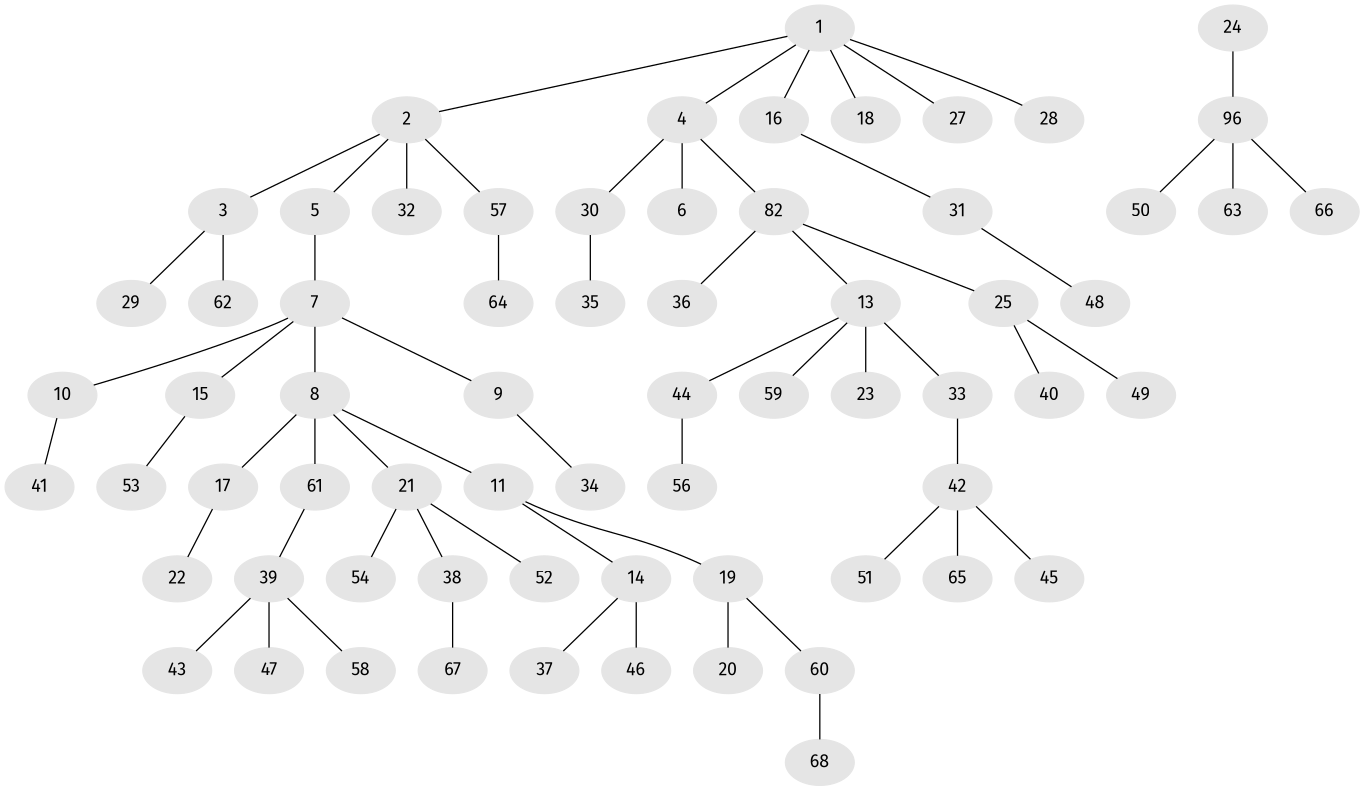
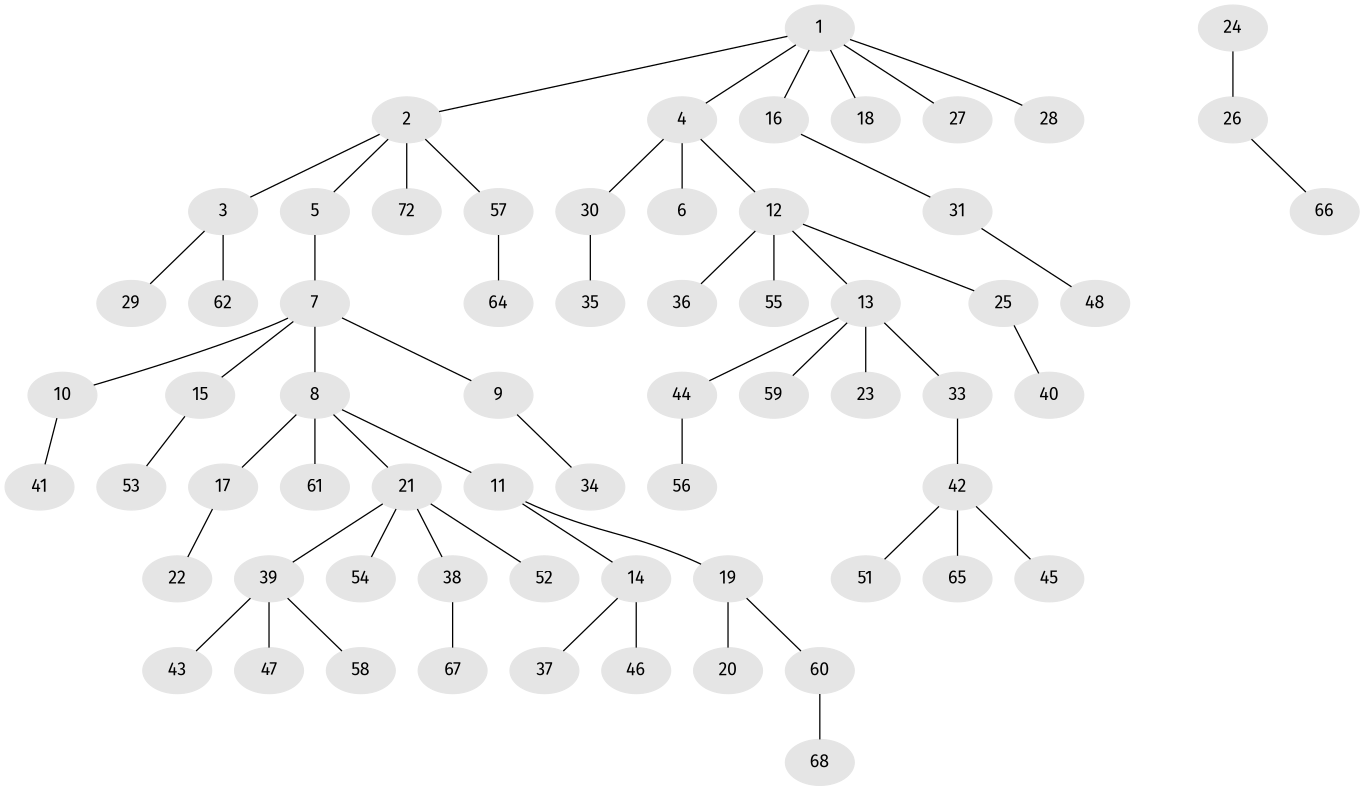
node "96": label "96" -> "26"
node "32": label "32" -> "72"
node "82": label "82" -> "12"
node "50": removed
node "63": removed
node "55": added
node "49": removed
edge "61" -- "39": now "21" -- "39"
